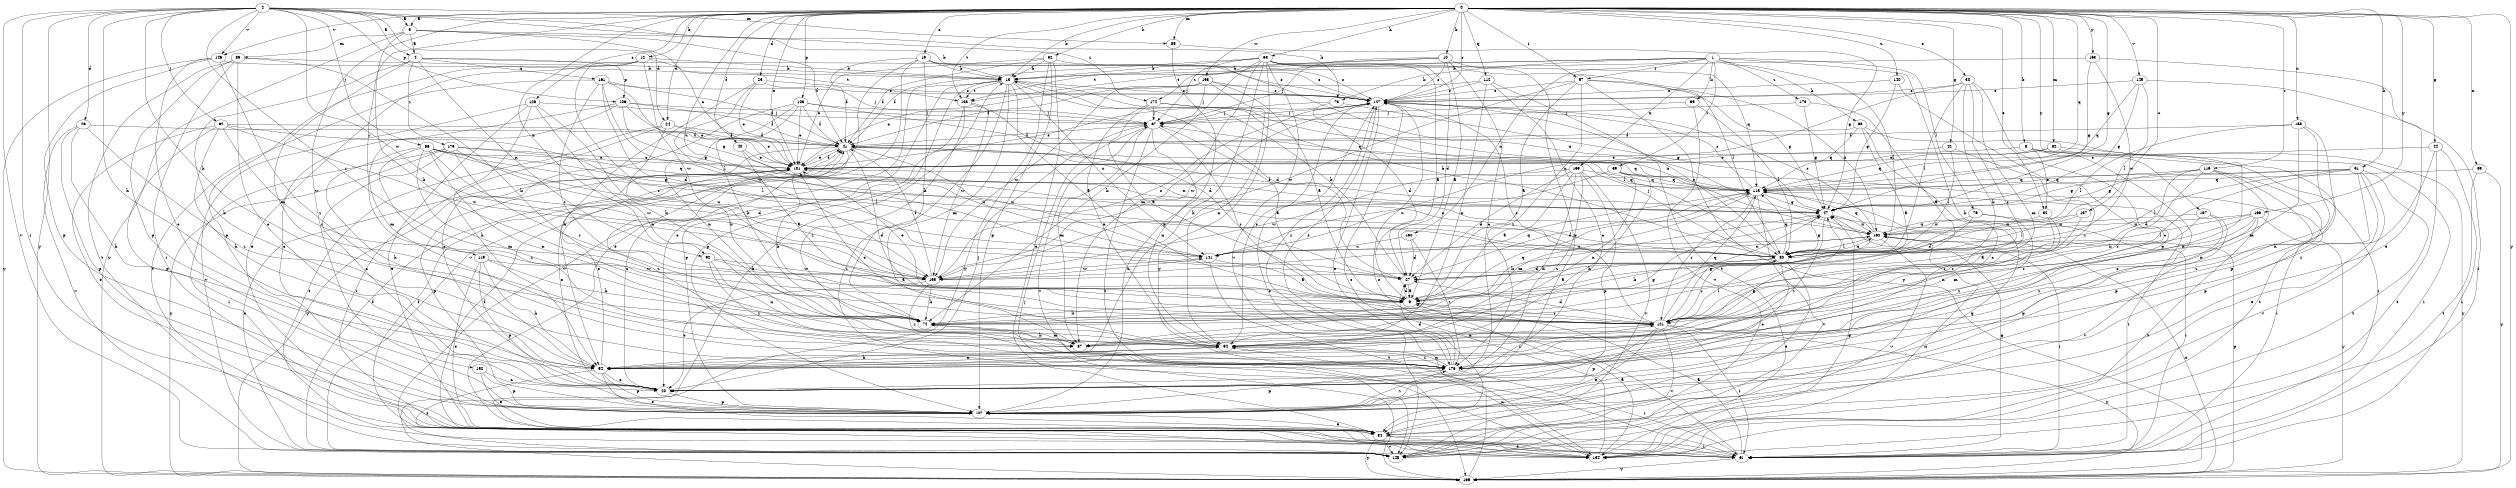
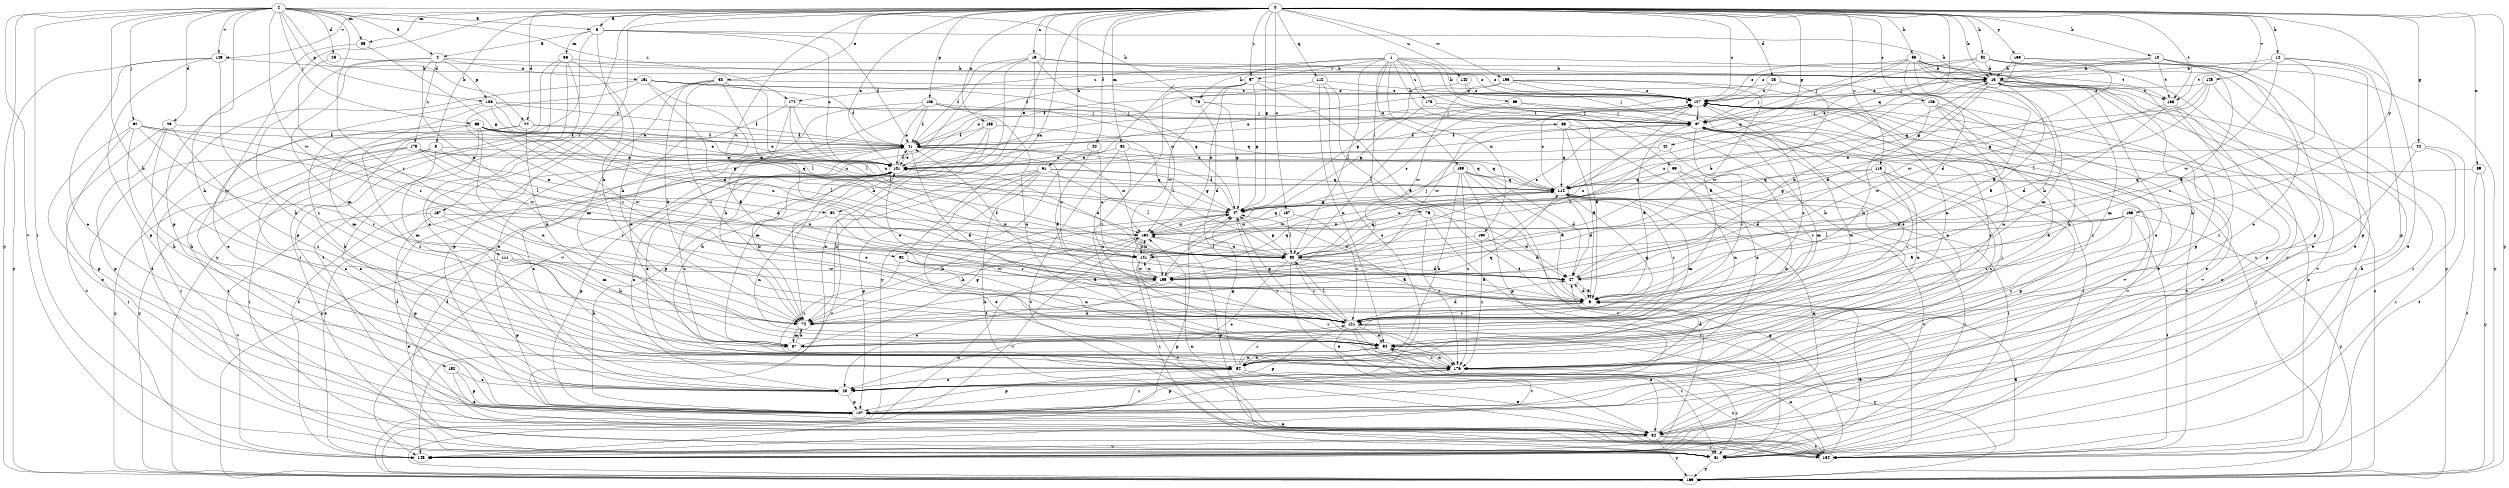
node "25": added
edge "53" -> "80": removed, label "l"
edge "66" -> "41": added, label "f"
node "113": label "113" -> "114"
node "119": label "119" -> "111"
